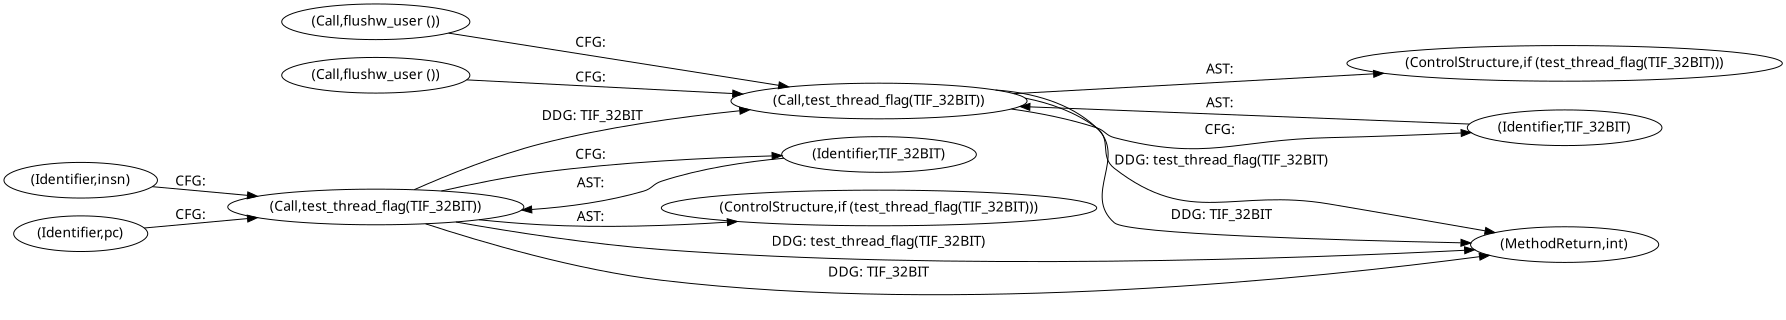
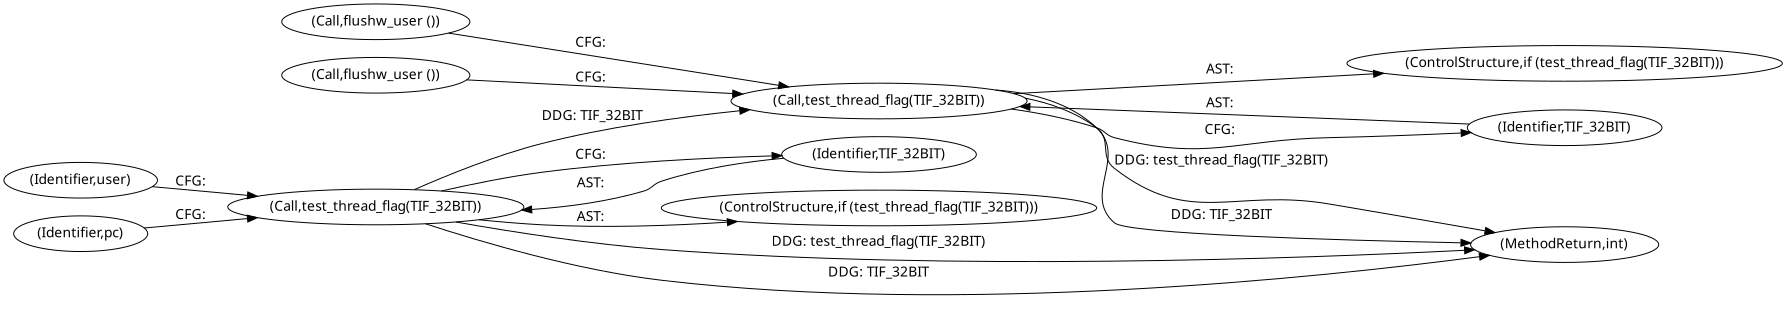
node "(Identifier,insn)": label "(Identifier,insn)" -> "(Identifier,user)"
